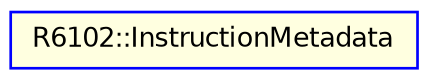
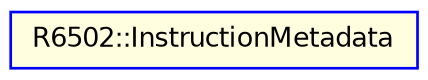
node "R6102::InstructionMetadata": label "R6102::InstructionMetadata" -> "R6502::InstructionMetadata"
